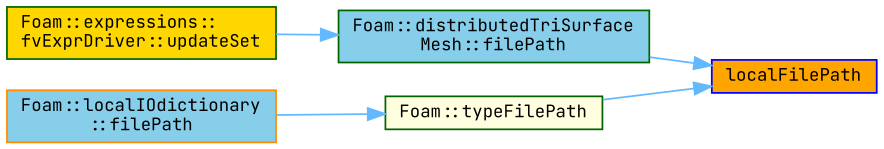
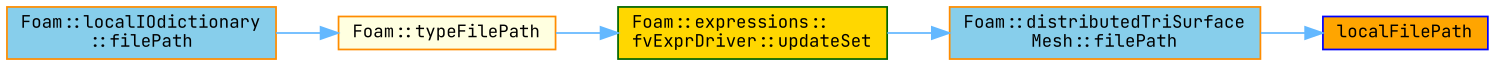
node "Foam::distributedTriSurface Mesh::filePath": color darkgreen -> darkorange
edge "Foam::typeFilePath" -> "localFilePath": now "Foam::typeFilePath" -> "Foam::expressions:: fvExprDriver::updateSet"
node "Foam::typeFilePath": color darkgreen -> darkorange
